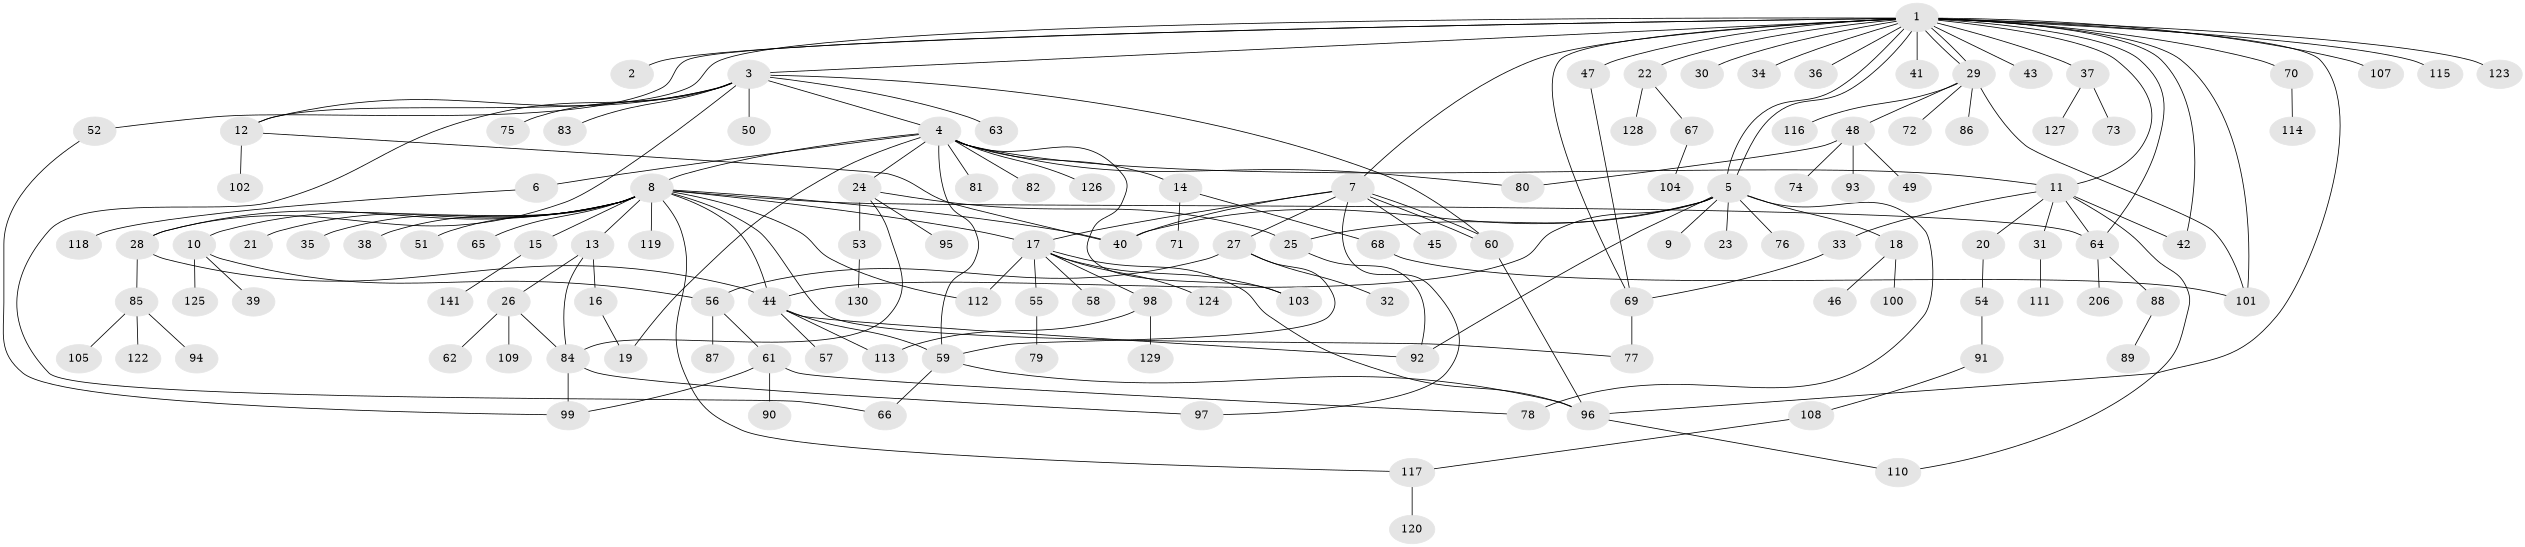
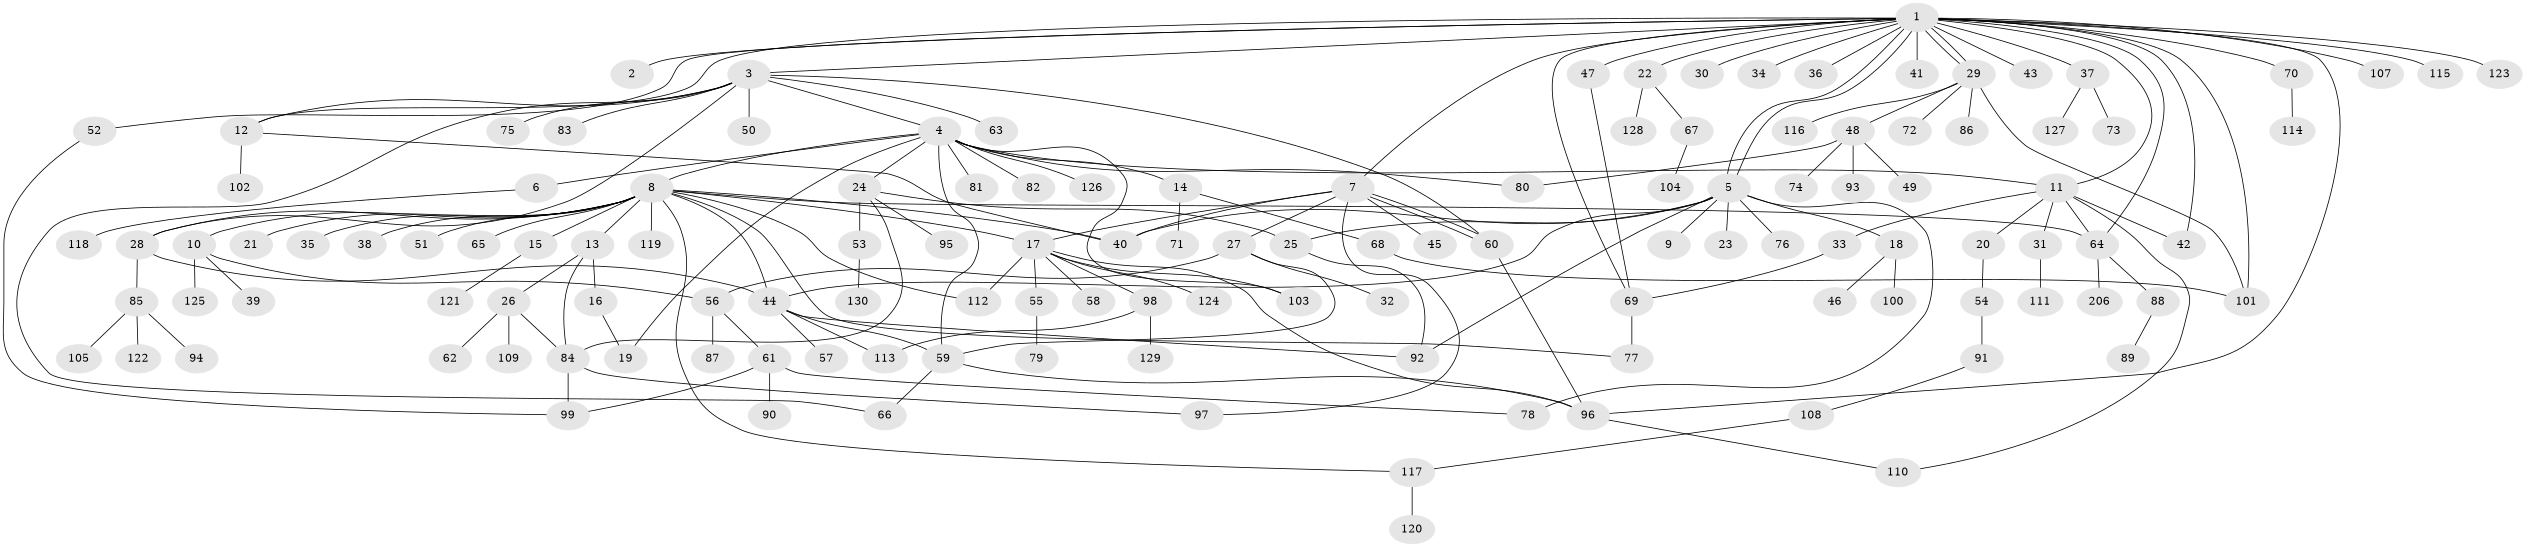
node "141": label "141" -> "121"
